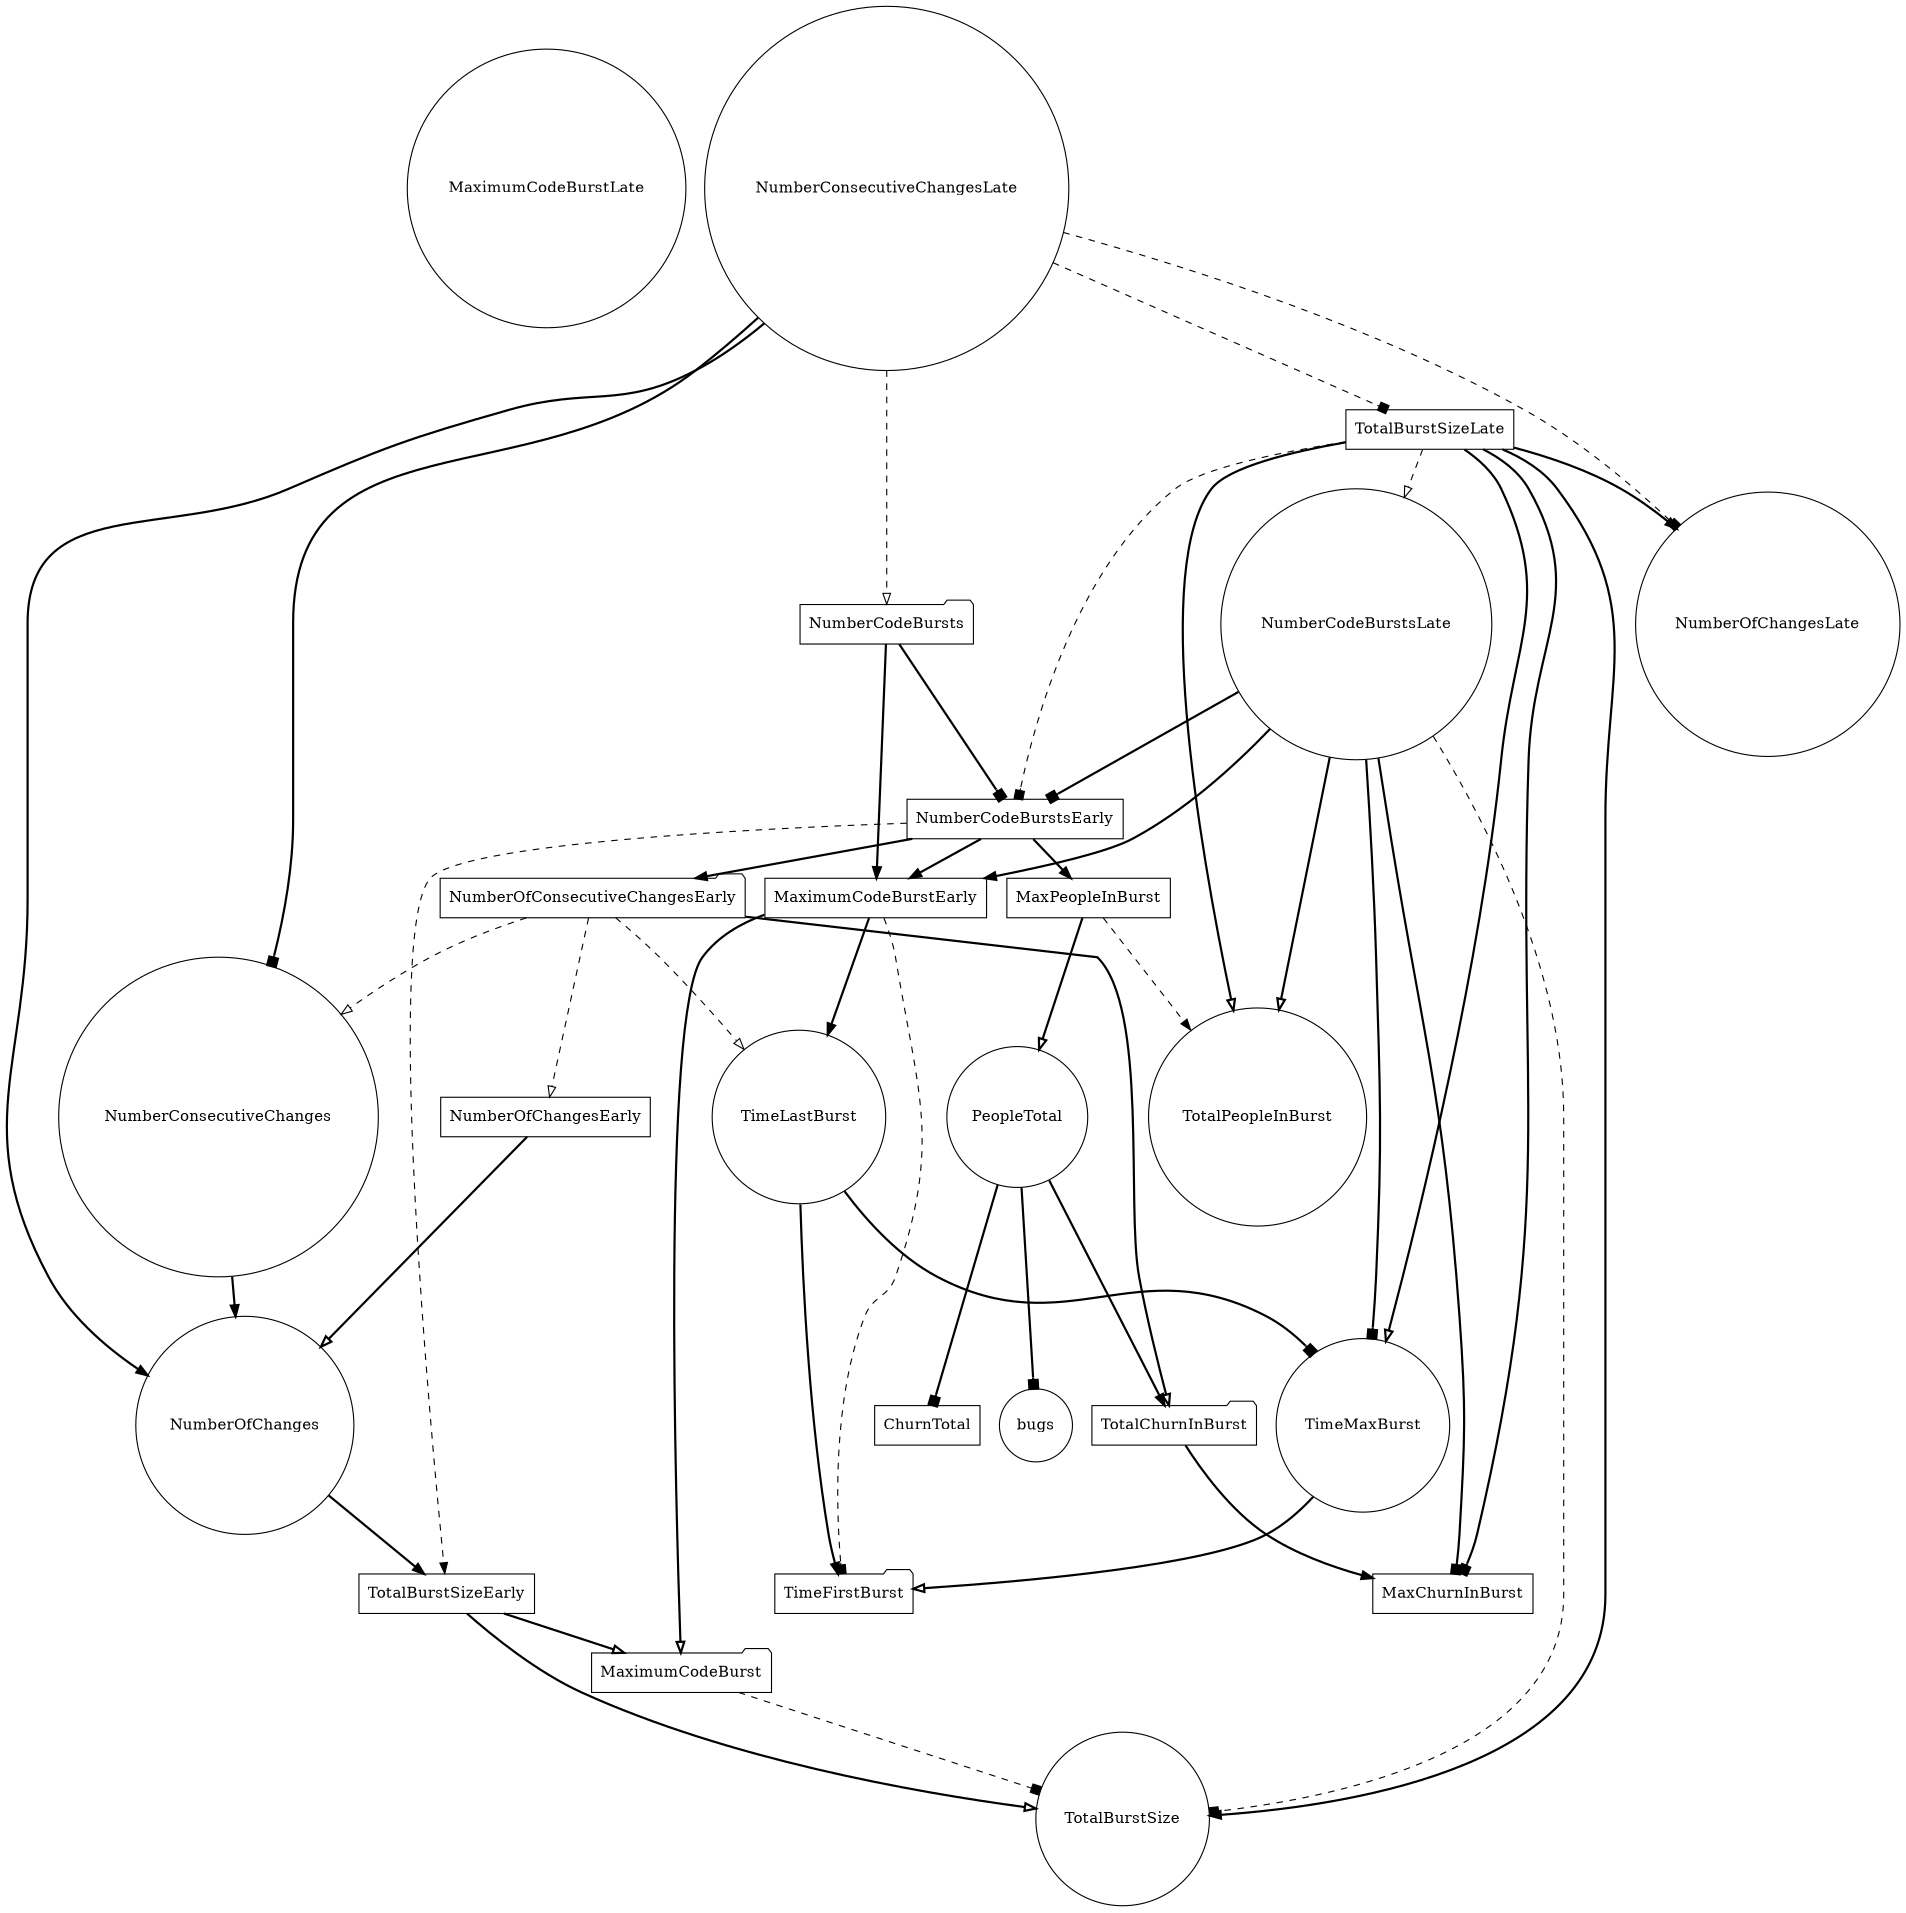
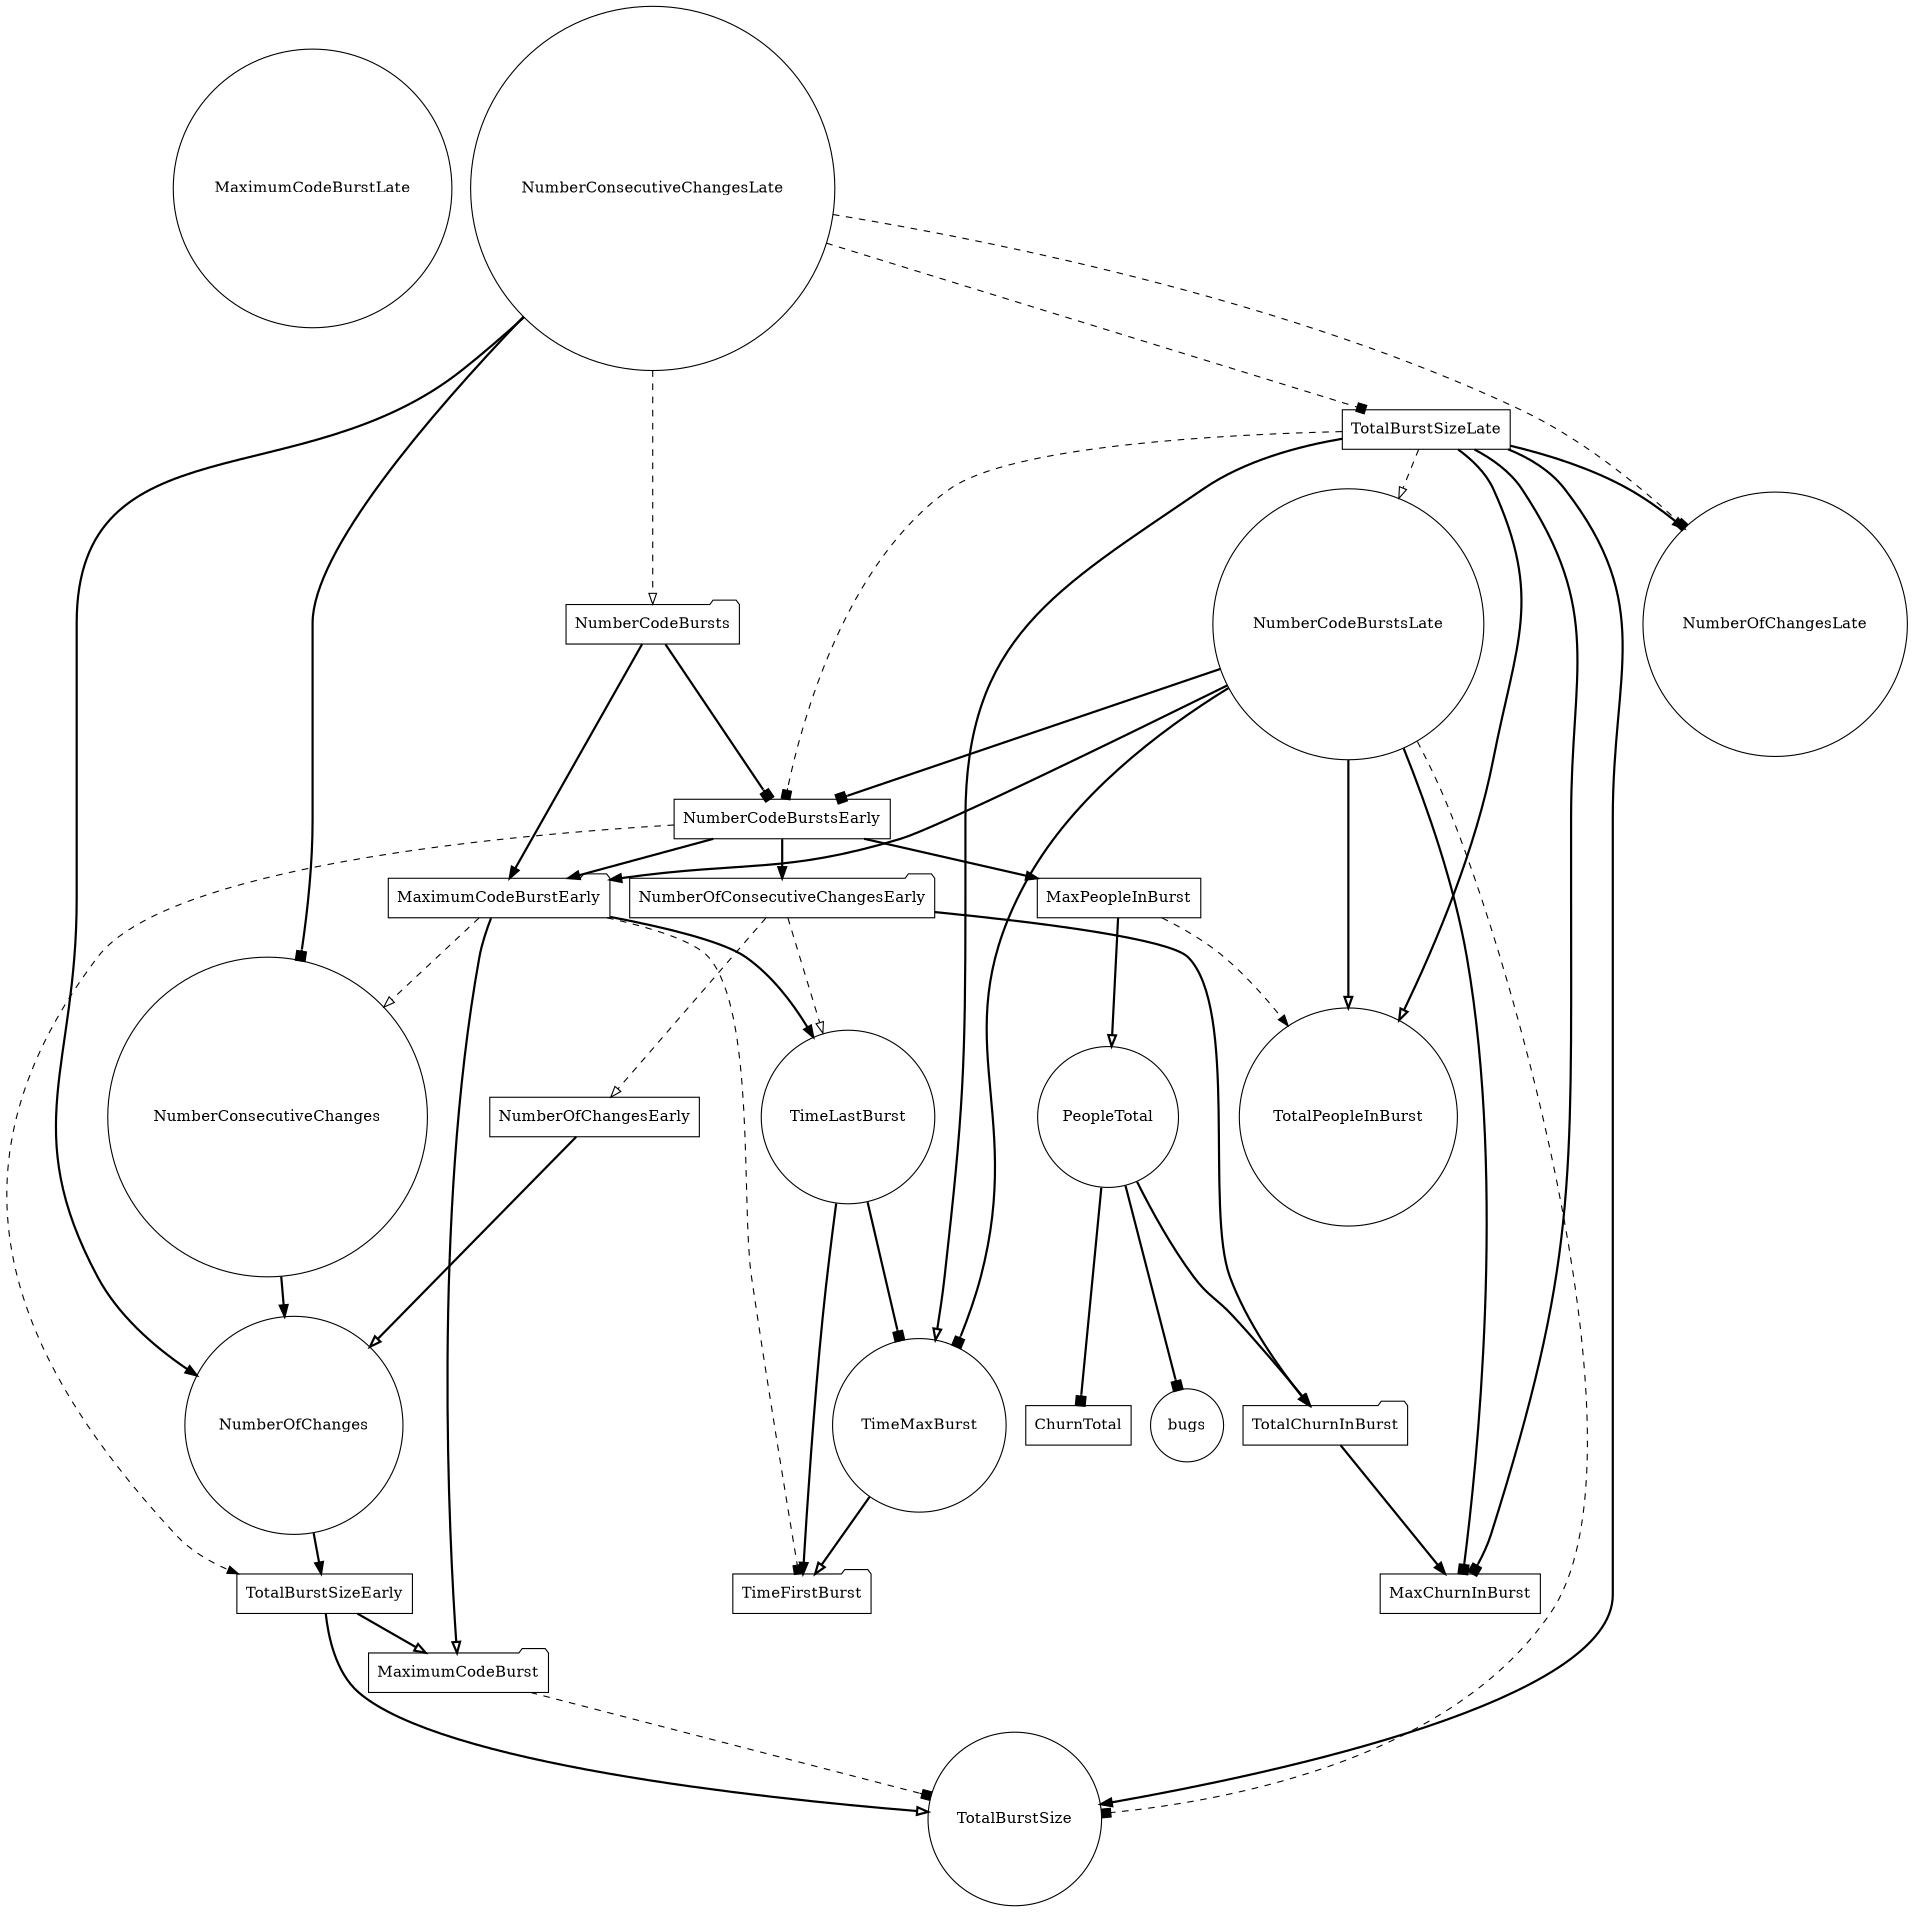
node "MaximumCodeBurstEarly": shape box -> folder
edge "NumberOfConsecutiveChangesEarly" -> "NumberConsecutiveChanges": now "MaximumCodeBurstEarly" -> "NumberConsecutiveChanges"
